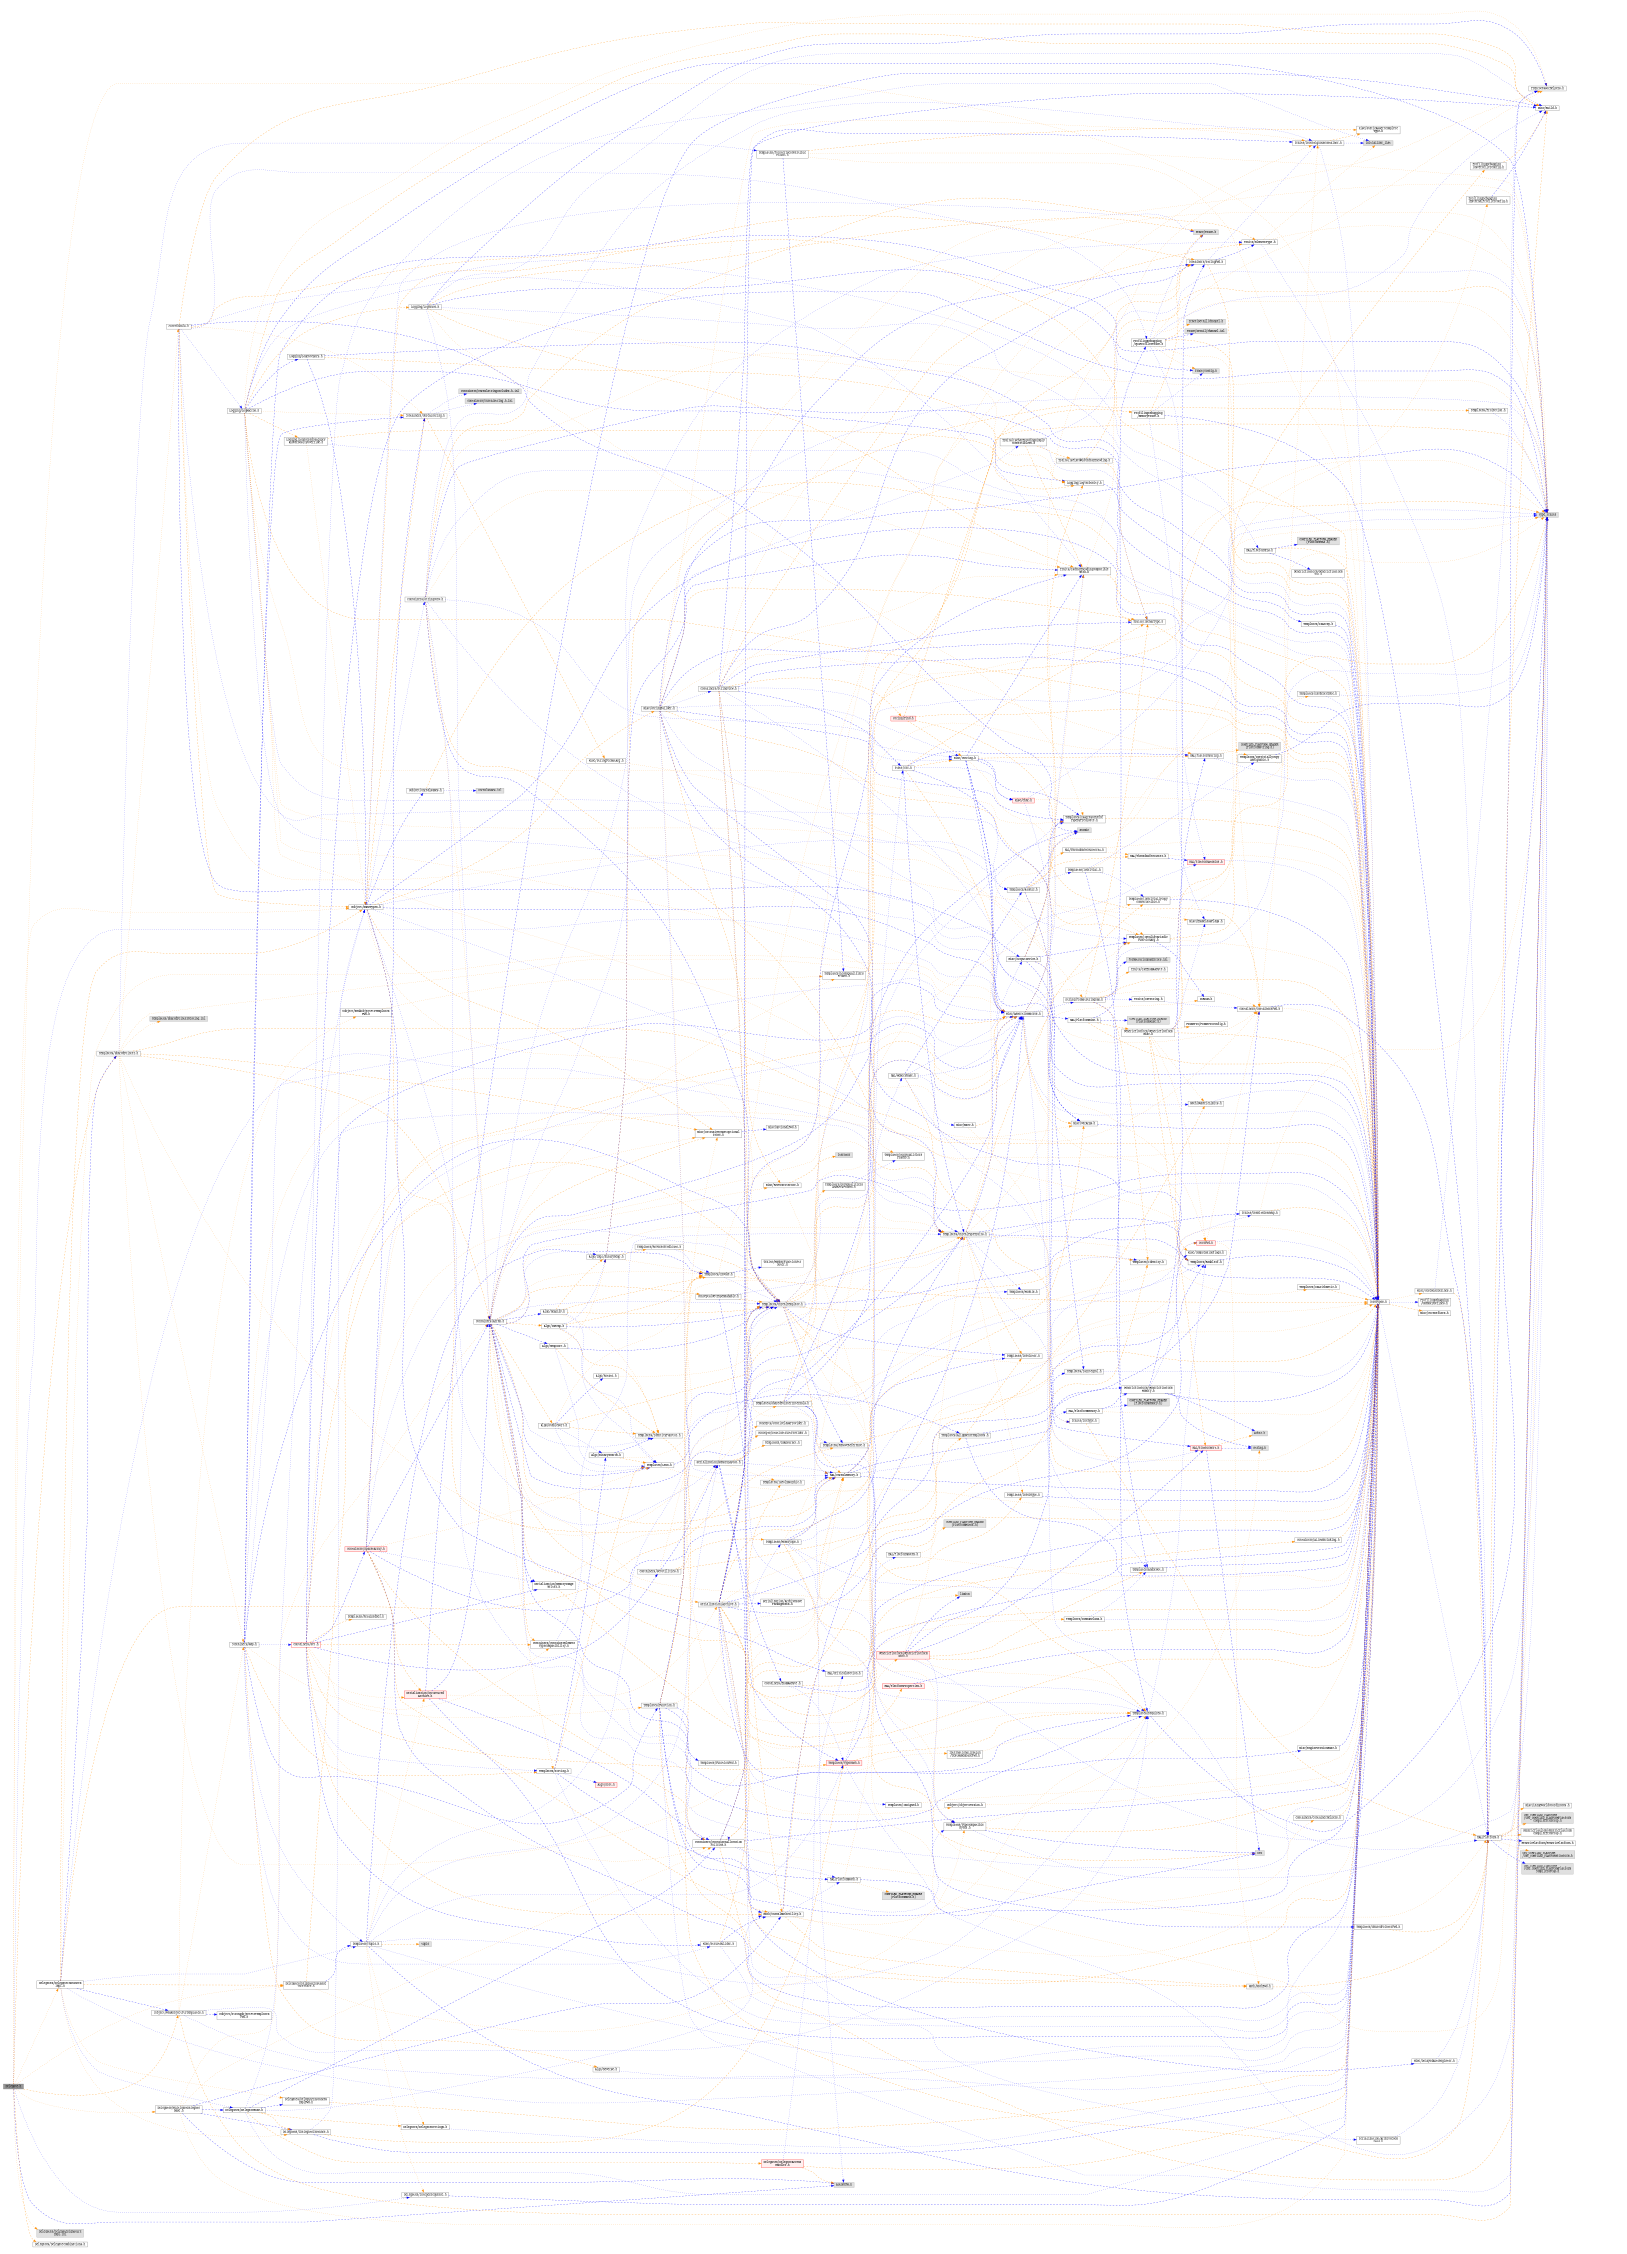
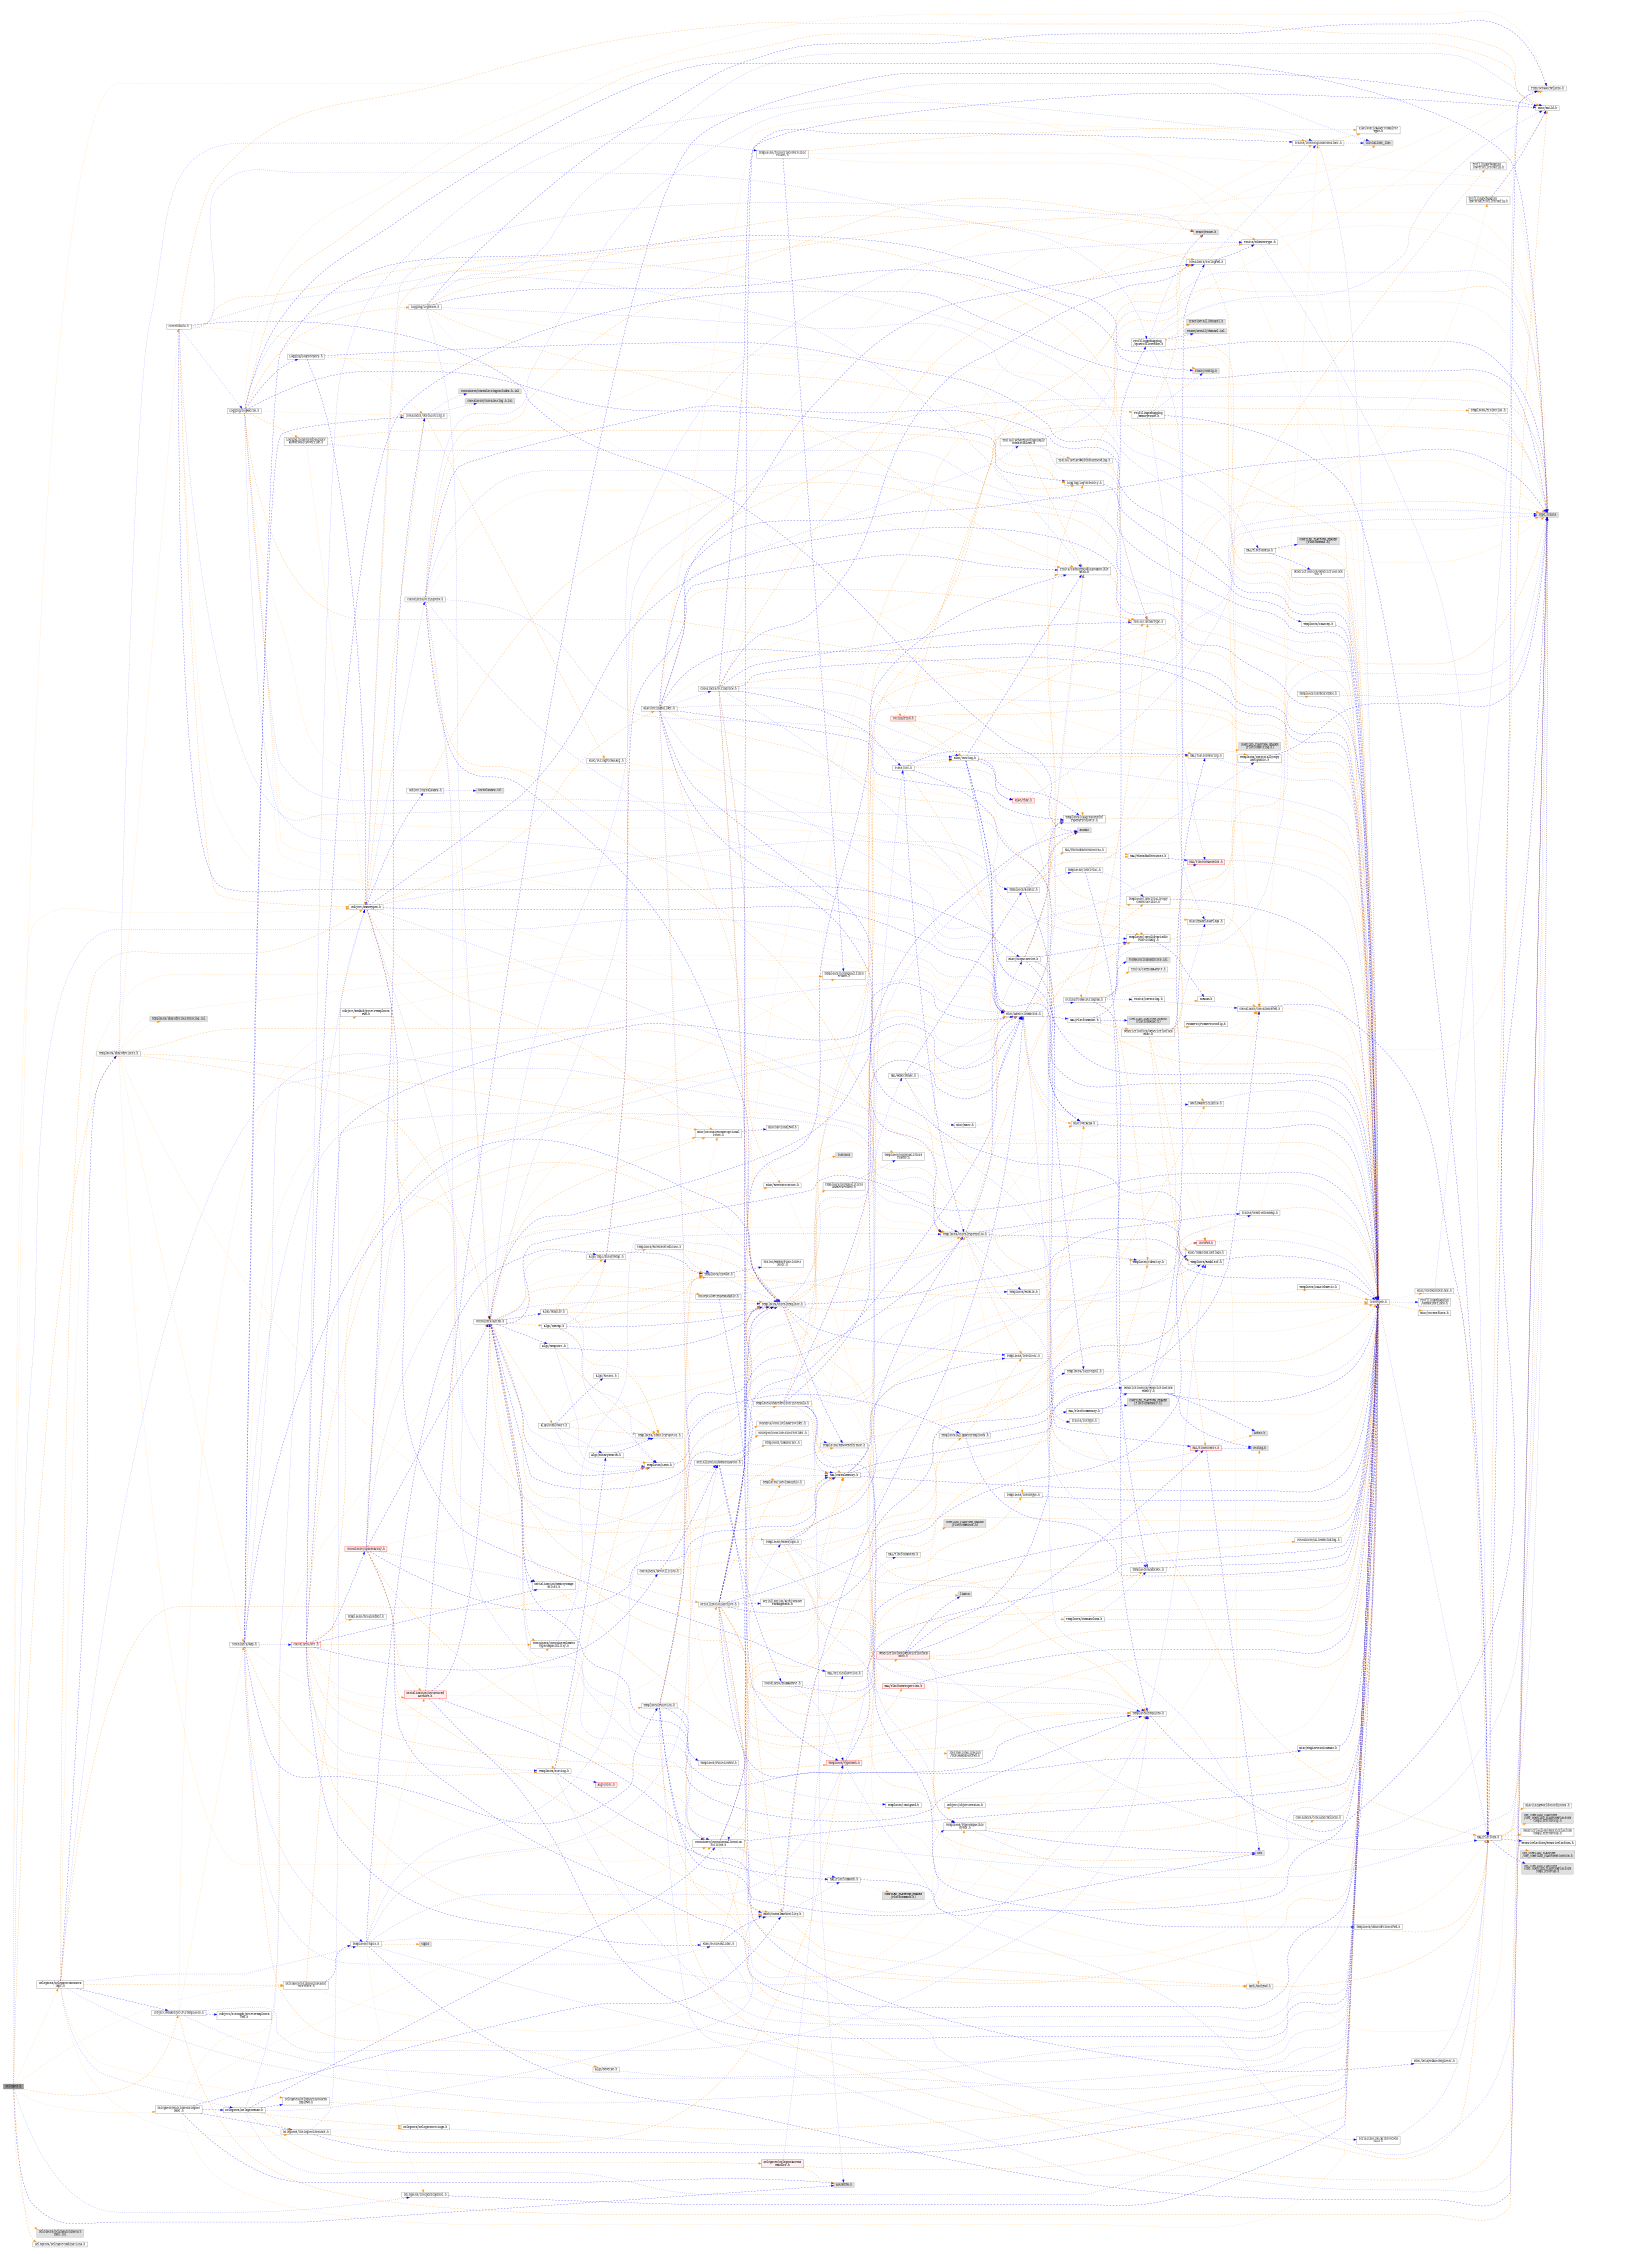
edge "Misc/AssertionMacros.h" -> "Templates/IsValidVariadic FunctionArg.h": style dotted -> dashed
edge "Templates/Tuple.h" -> "Delegates/DelegateSettings.h": now "Delegates/IDelegateInstance.h" -> "Delegates/DelegateSettings.h"
